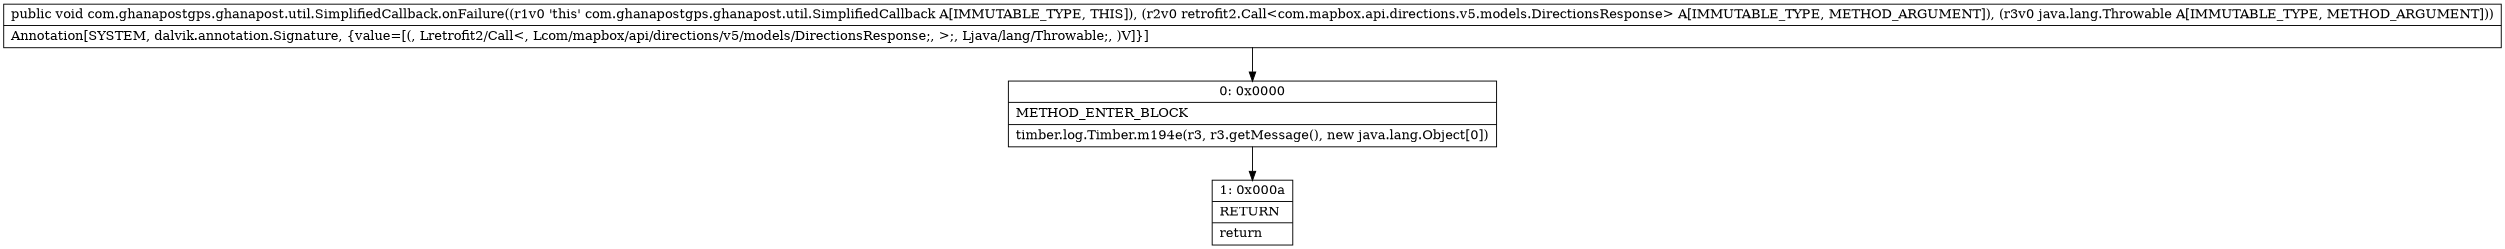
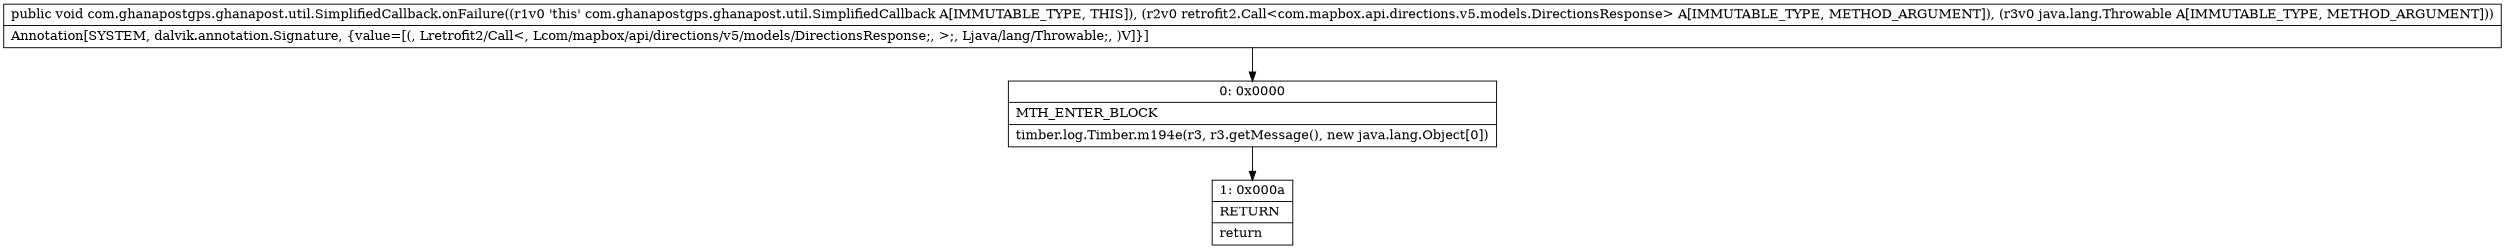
node "0: 0x0000": text "METHOD_ENTER_BLOCK" -> "MTH_ENTER_BLOCK"
